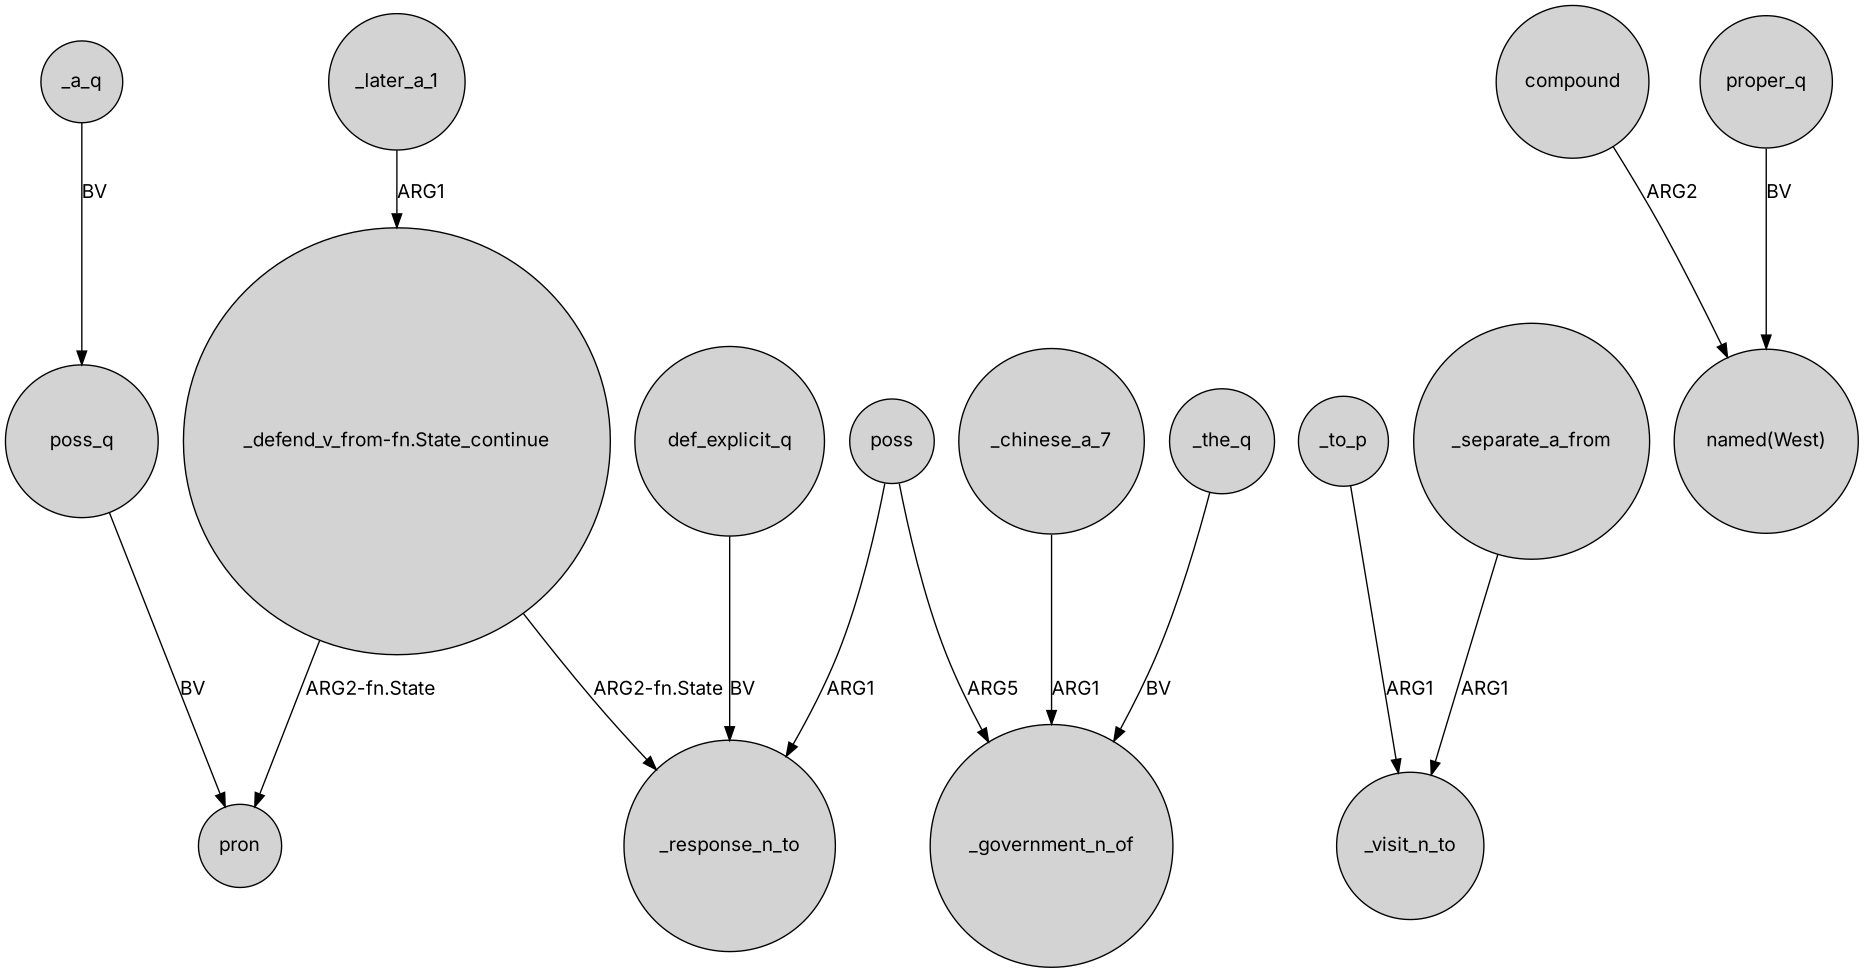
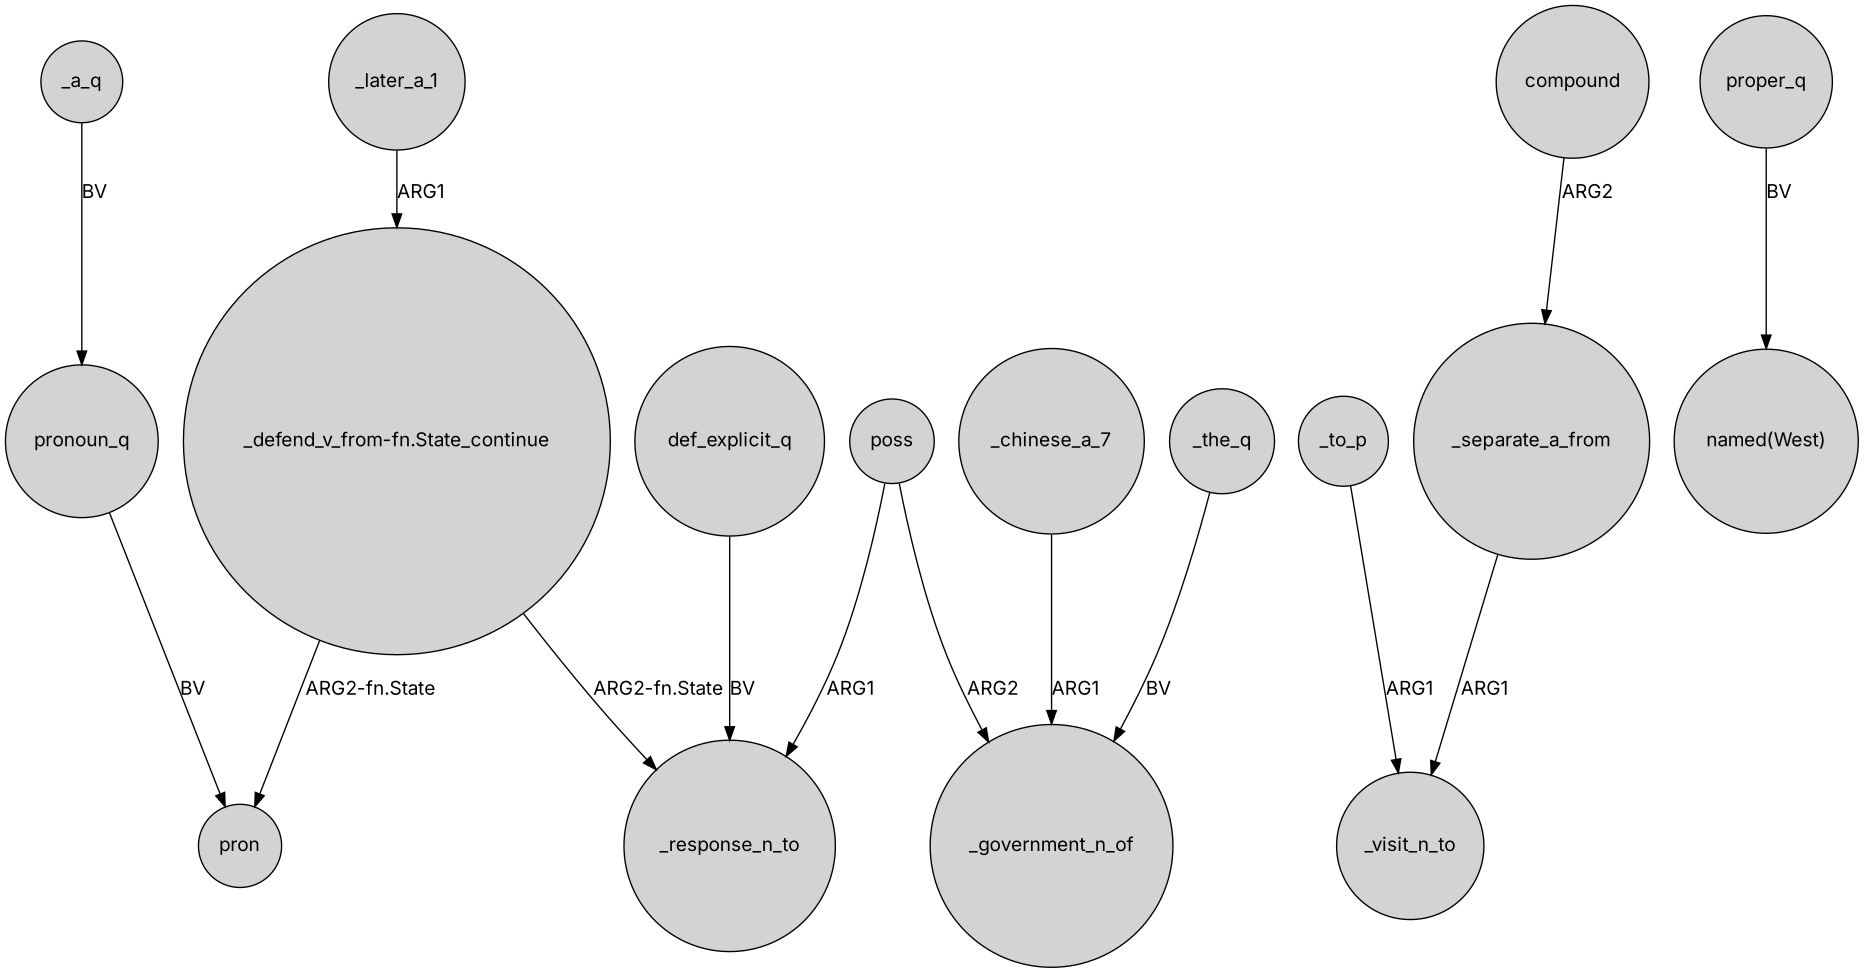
edge "compound" -> "named(West)": now "compound" -> "_separate_a_from"
node "poss_q": label "poss_q" -> "pronoun_q"
edge "poss" -> "_government_n_of": label "ARG5" -> "ARG2"
